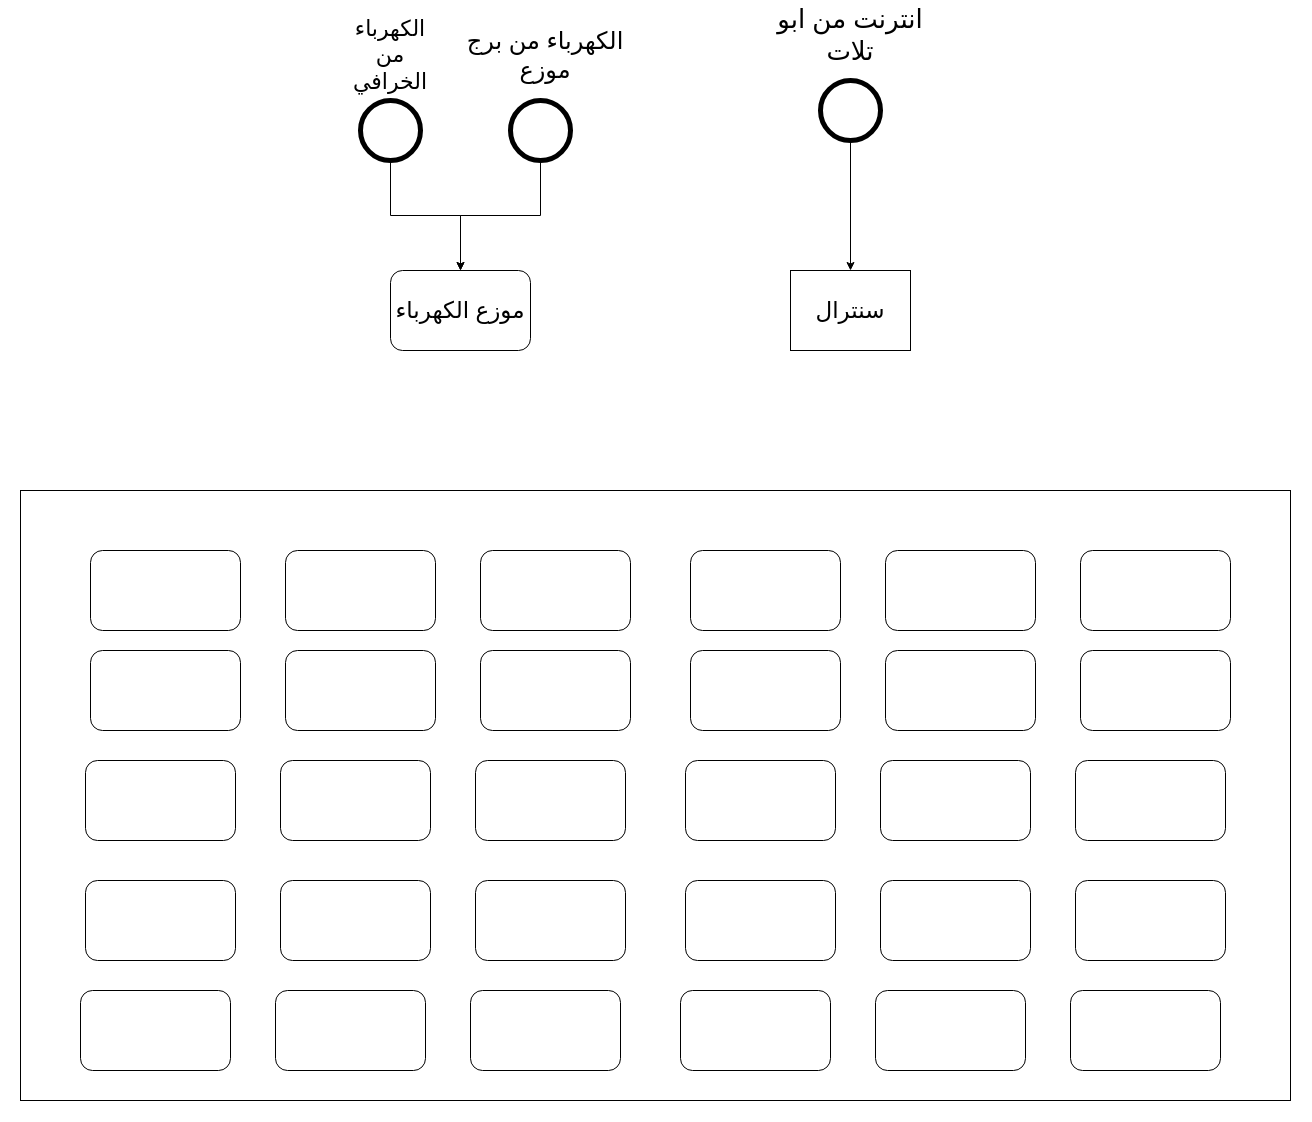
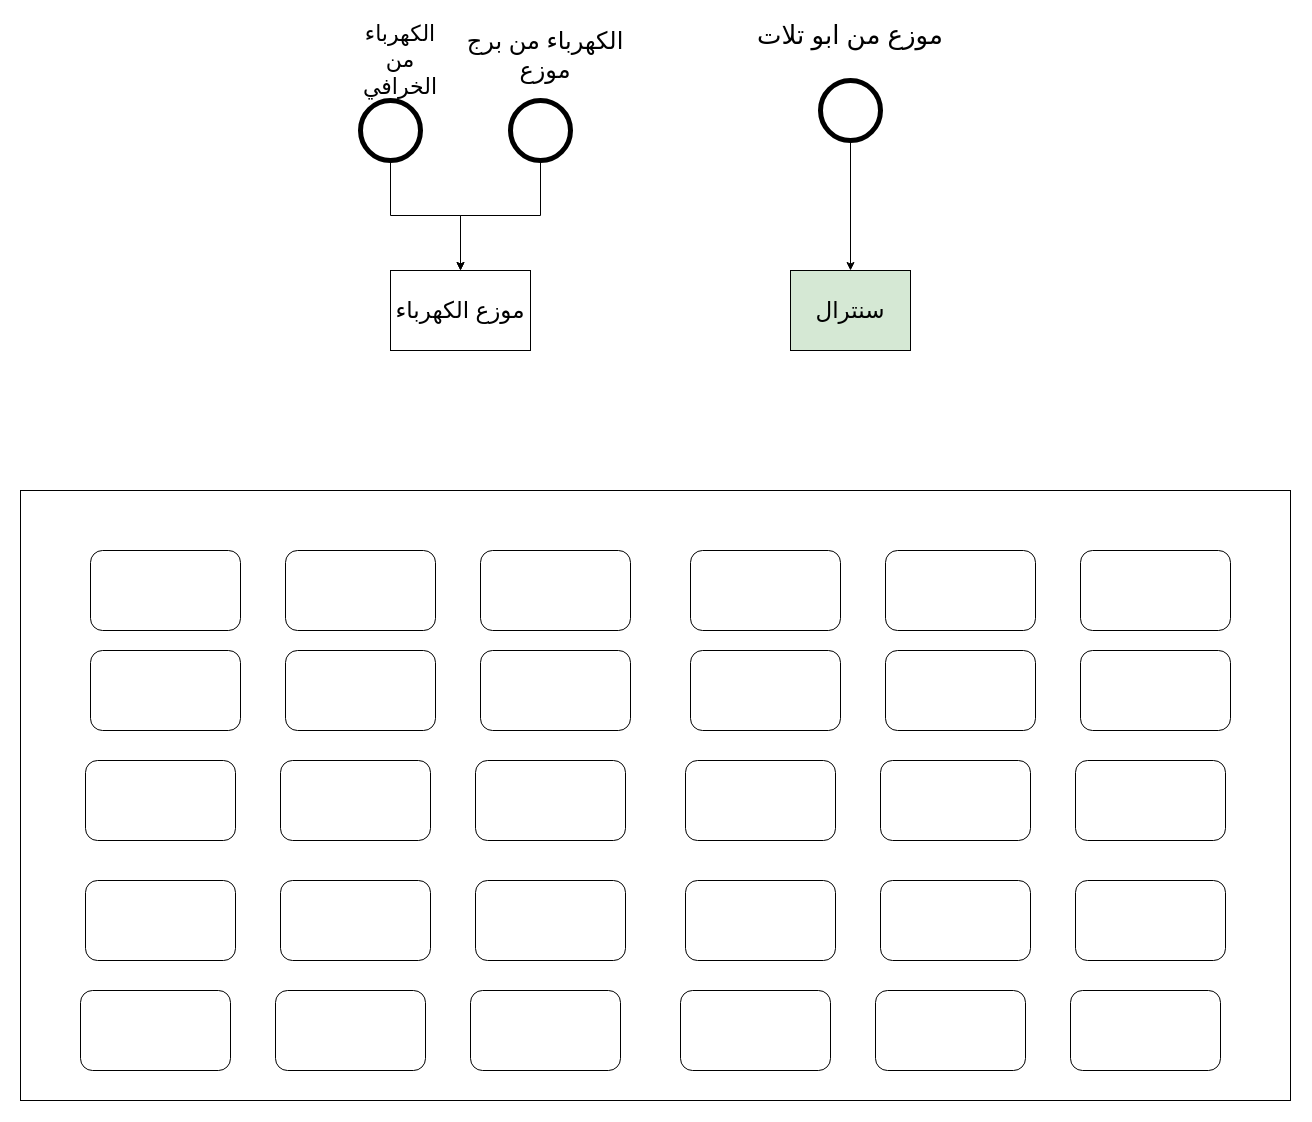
node "انترنت من ابو تلات": label "انترنت من ابو تلات" -> "موزع من ابو تلات"
node "الكهرباء من الخرافي": moved (391, 56) -> (401, 61)
node "موزع الكهرباء": shape rounded rectangle -> rectangle
node "سنترال": fillcolor #ffffff -> #d5e8d4
